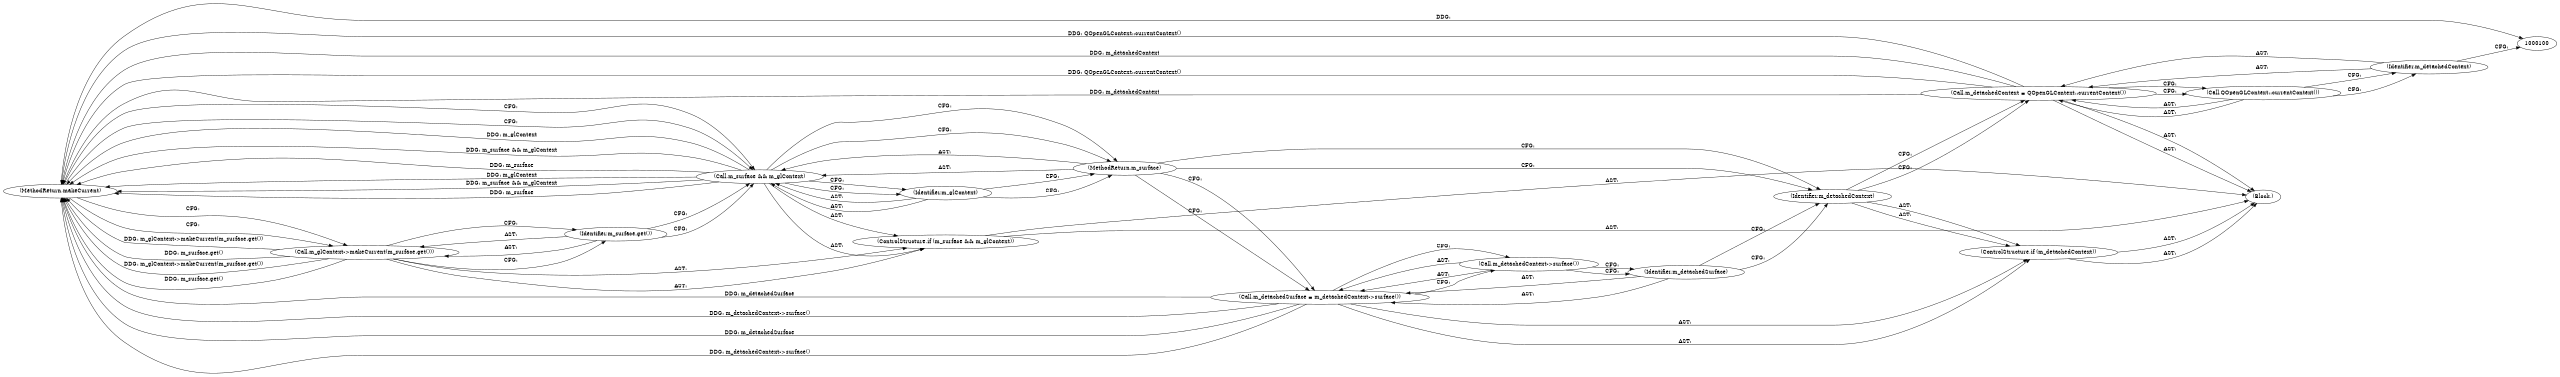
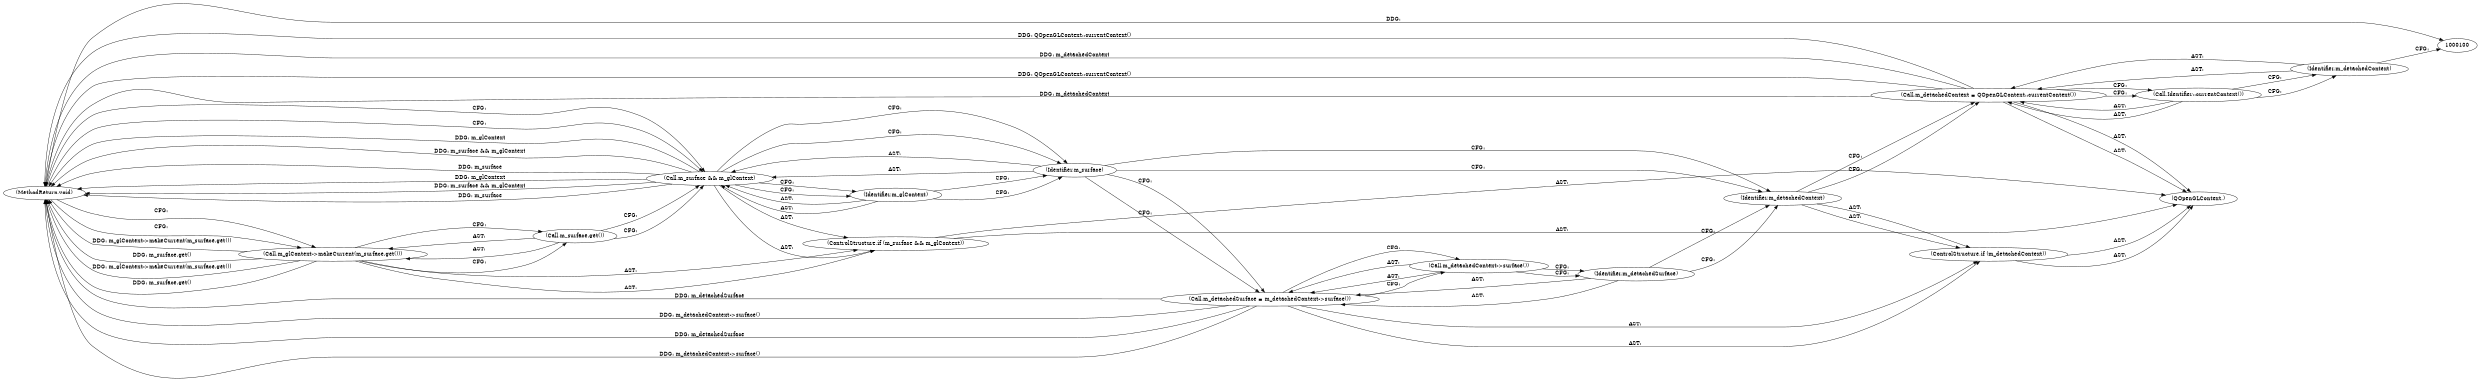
node "(Call,QOpenGLContext::currentContext())": label "(Call,QOpenGLContext::currentContext())" -> "(Call,Identifier::currentContext())"
node "(MethodReturn,m_surface)": label "(MethodReturn,m_surface)" -> "(Identifier,m_surface)"
node "(MethodReturn,makeCurrent)": label "(MethodReturn,makeCurrent)" -> "(MethodReturn,void)"
node "(Block,)": label "(Block,)" -> "(QOpenGLContext,)"
node "(Identifier,m_surface.get())": label "(Identifier,m_surface.get())" -> "(Call,m_surface.get())"
